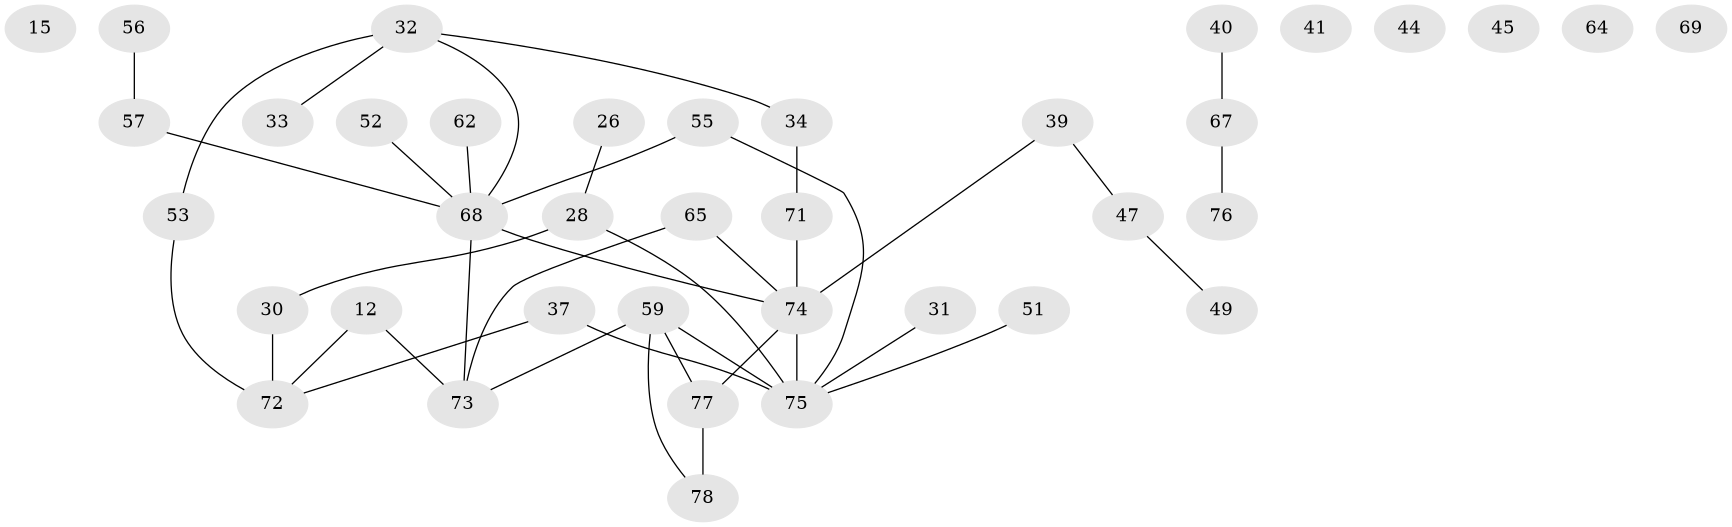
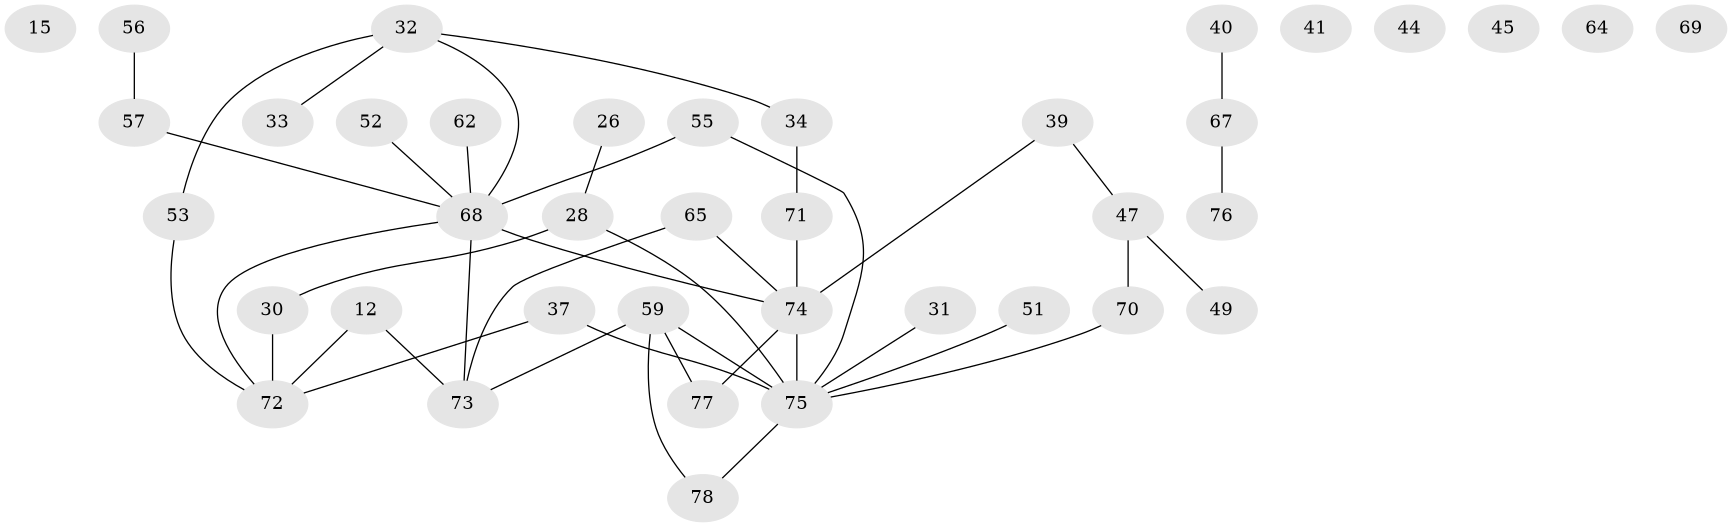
edge "68" -- "72": added
node "70": added
edge "77" -- "78": now "75" -- "78"
